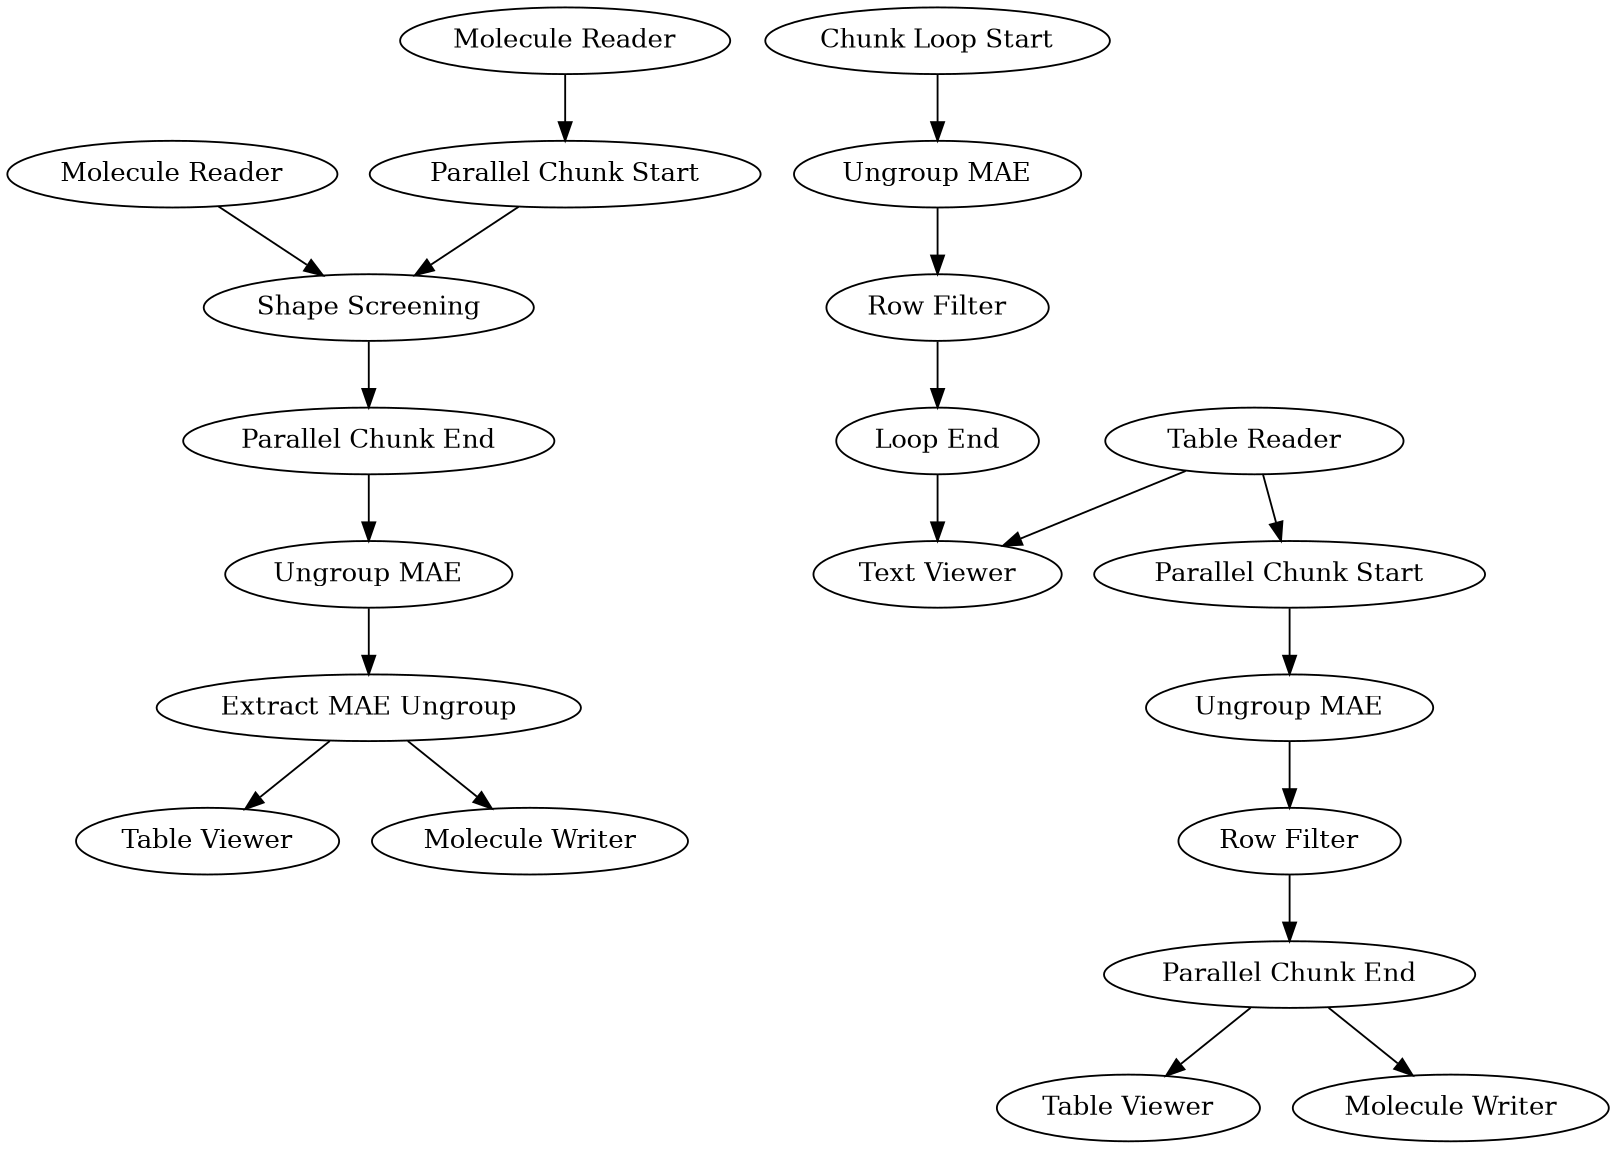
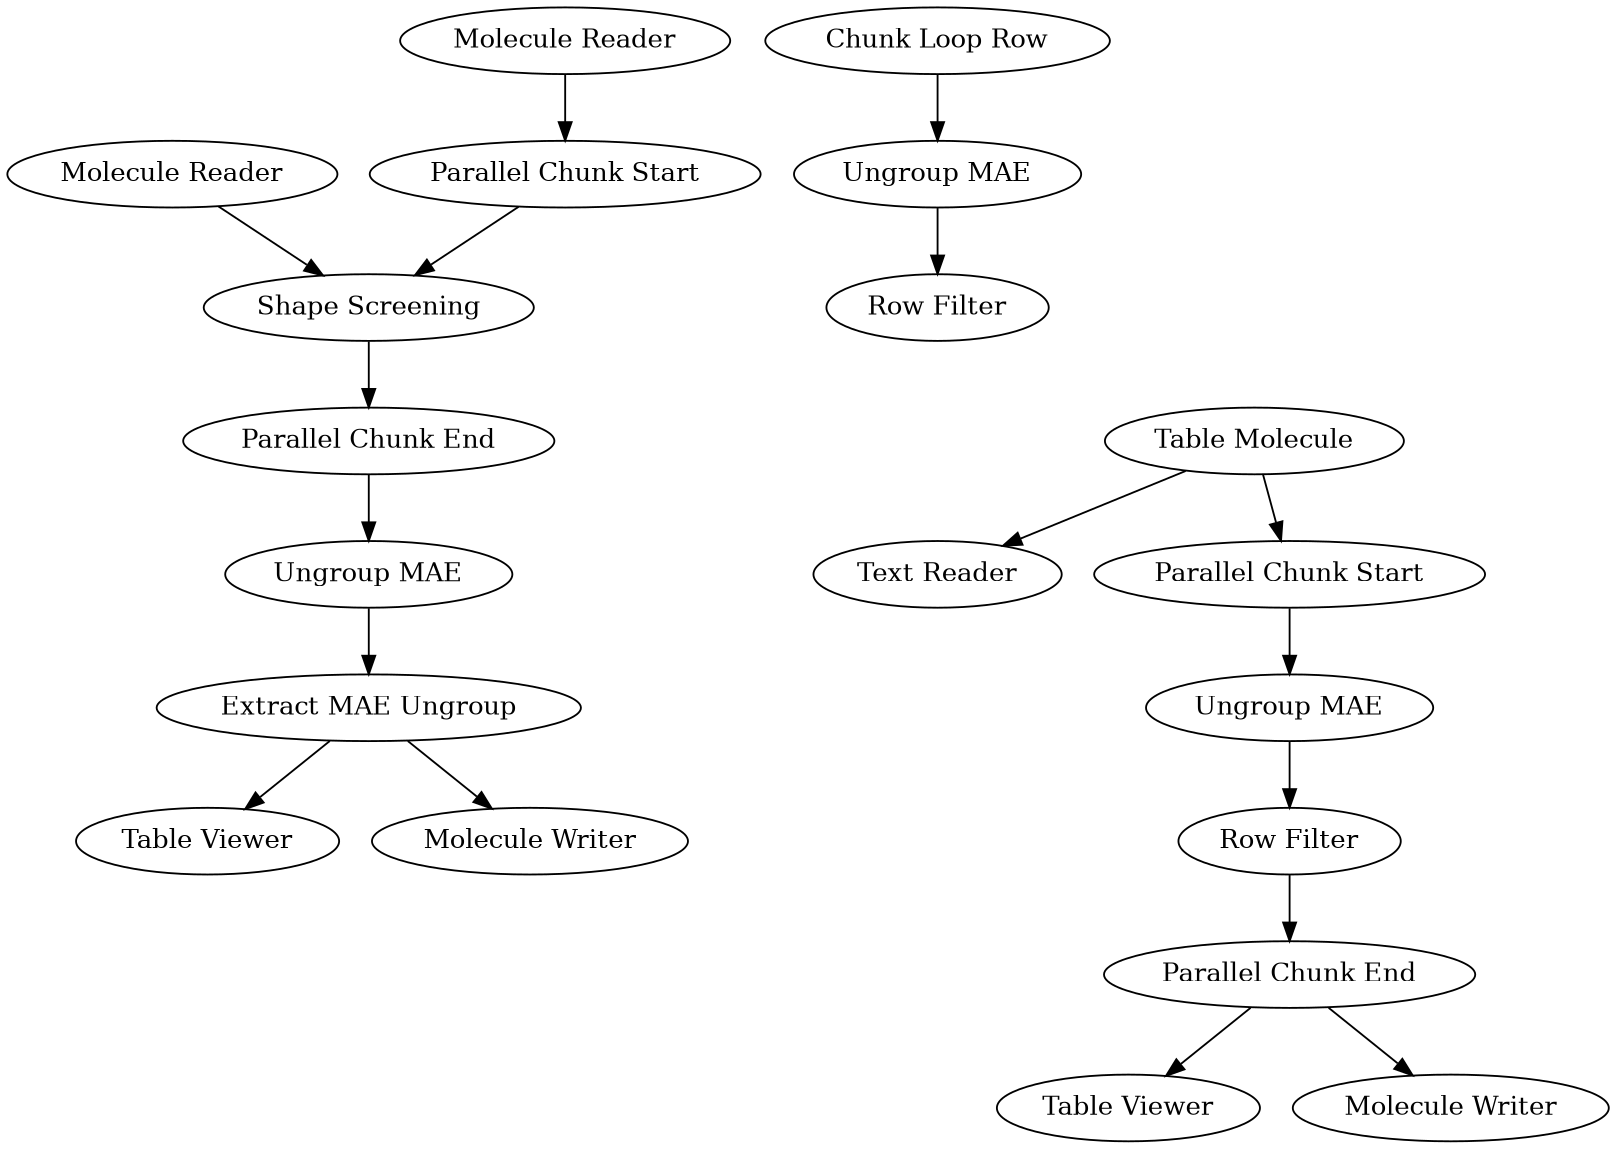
node "Chunk Loop Start": label "Chunk Loop Start" -> "Chunk Loop Row"
node "Loop End": removed
node "Table Reader": label "Table Reader" -> "Table Molecule"
node "Text Viewer": label "Text Viewer" -> "Text Reader"
